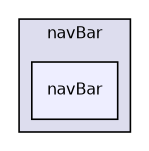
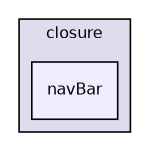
cluster "navBar": label "navBar" -> "closure"
